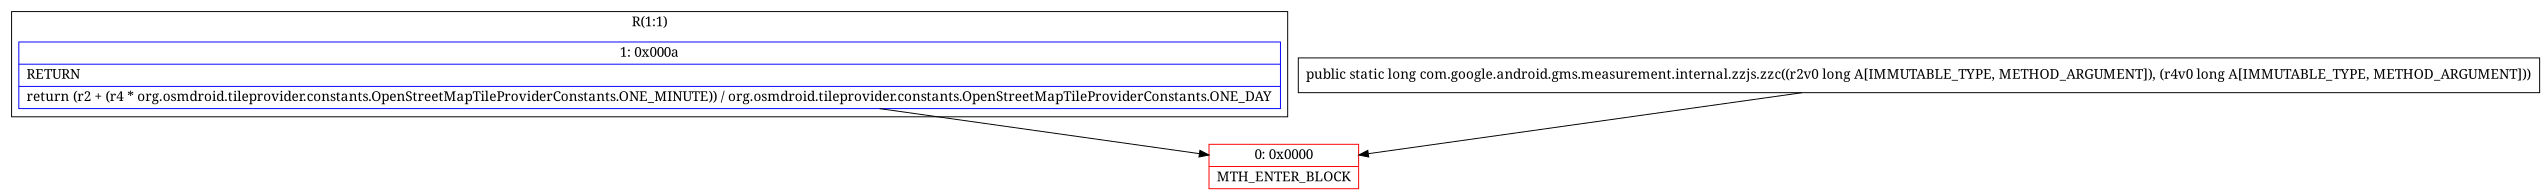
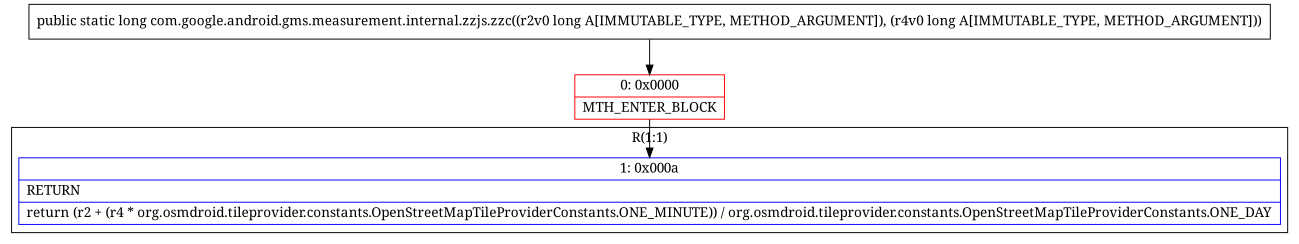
edge "1: 0x000a" -> "0: 0x0000": reversed
